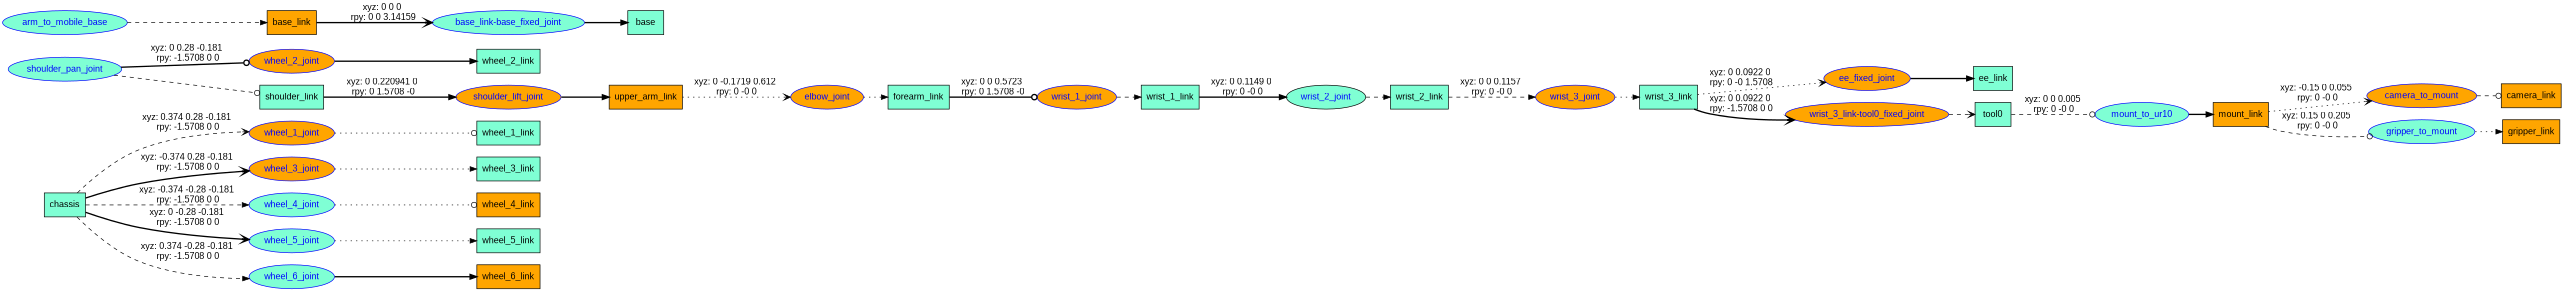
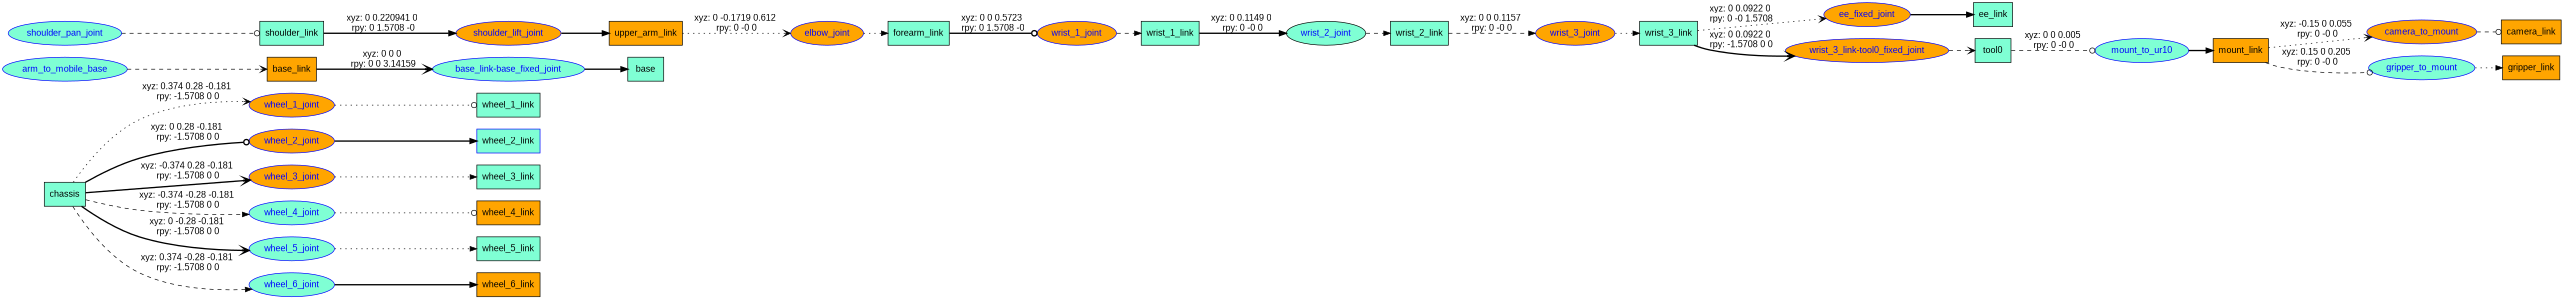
edge "arm_to_mobile_base" -> "base_link": arrowhead normal -> vee
node "wheel_2_link": color black -> blue
edge "shoulder_pan_joint" -> "wheel_2_joint": now "chassis" -> "wheel_2_joint"
edge "chassis" -> "wheel_1_joint": style dashed -> dotted
